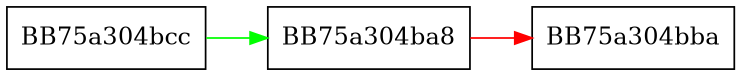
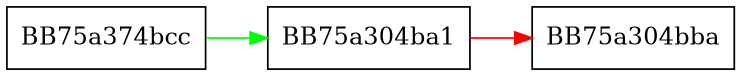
node "BB75a304bcc": label "BB75a304bcc" -> "BB75a374bcc"
node "BB75a304ba8": label "BB75a304ba8" -> "BB75a304ba1"
